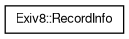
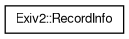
node "Exiv8::RecordInfo": label "Exiv8::RecordInfo" -> "Exiv2::RecordInfo"
